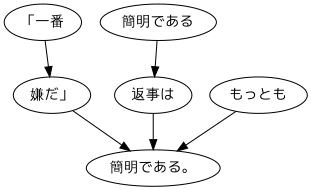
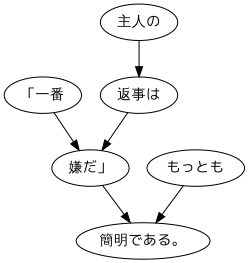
node "簡明である": label "簡明である" -> "主人の"
edge "返事は" -> "簡明である。": now "返事は" -> "嫌だ」"
